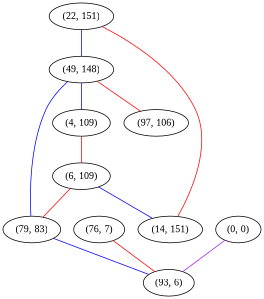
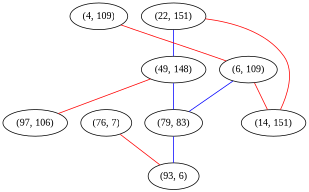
edge "(49, 148)" -- "(4, 109)": removed
edge "(6, 109)" -- "(79, 83)": color red -> blue
edge "(6, 109)" -- "(14, 151)": color blue -> red
node "(0, 0)": removed
